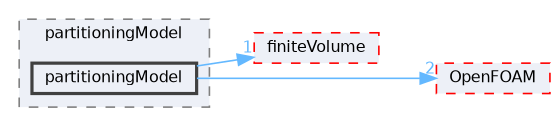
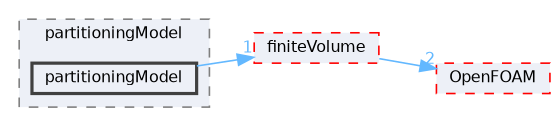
edge "partitioningModel" -> "OpenFOAM": now "finiteVolume" -> "OpenFOAM"
